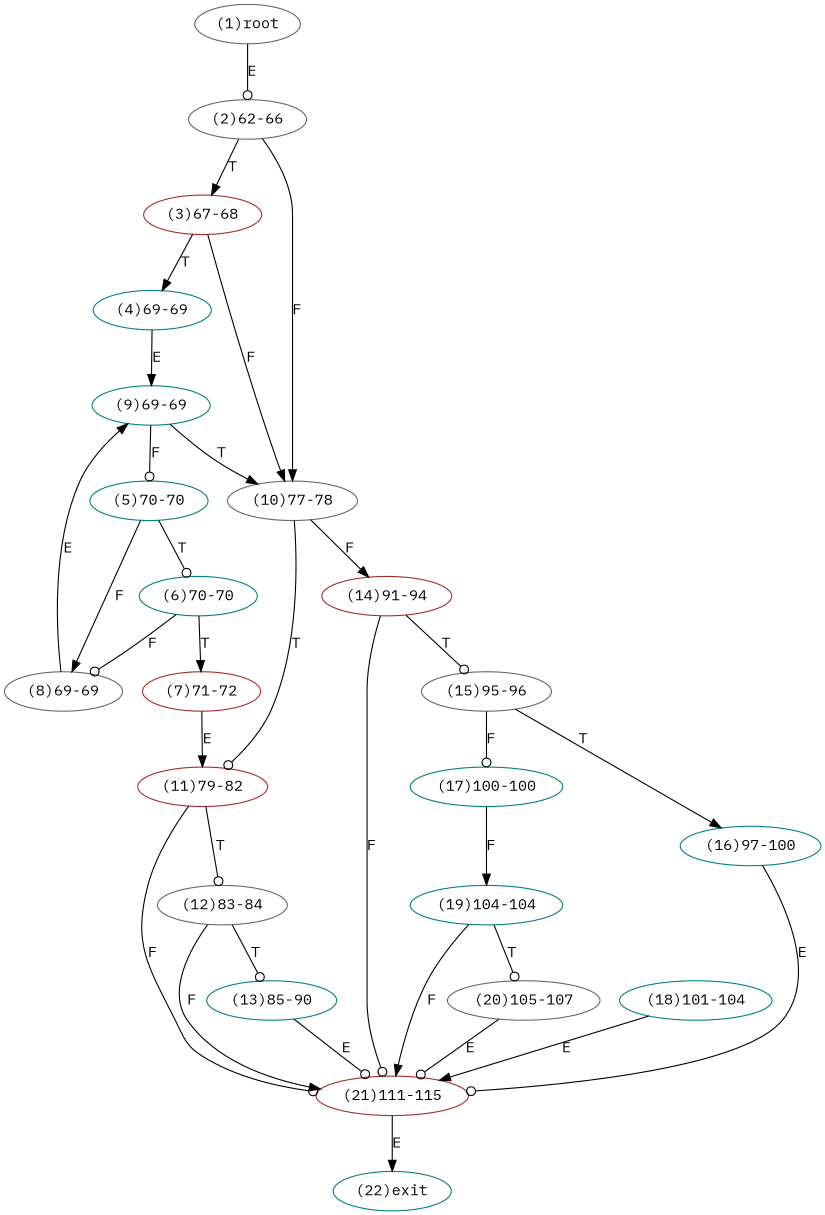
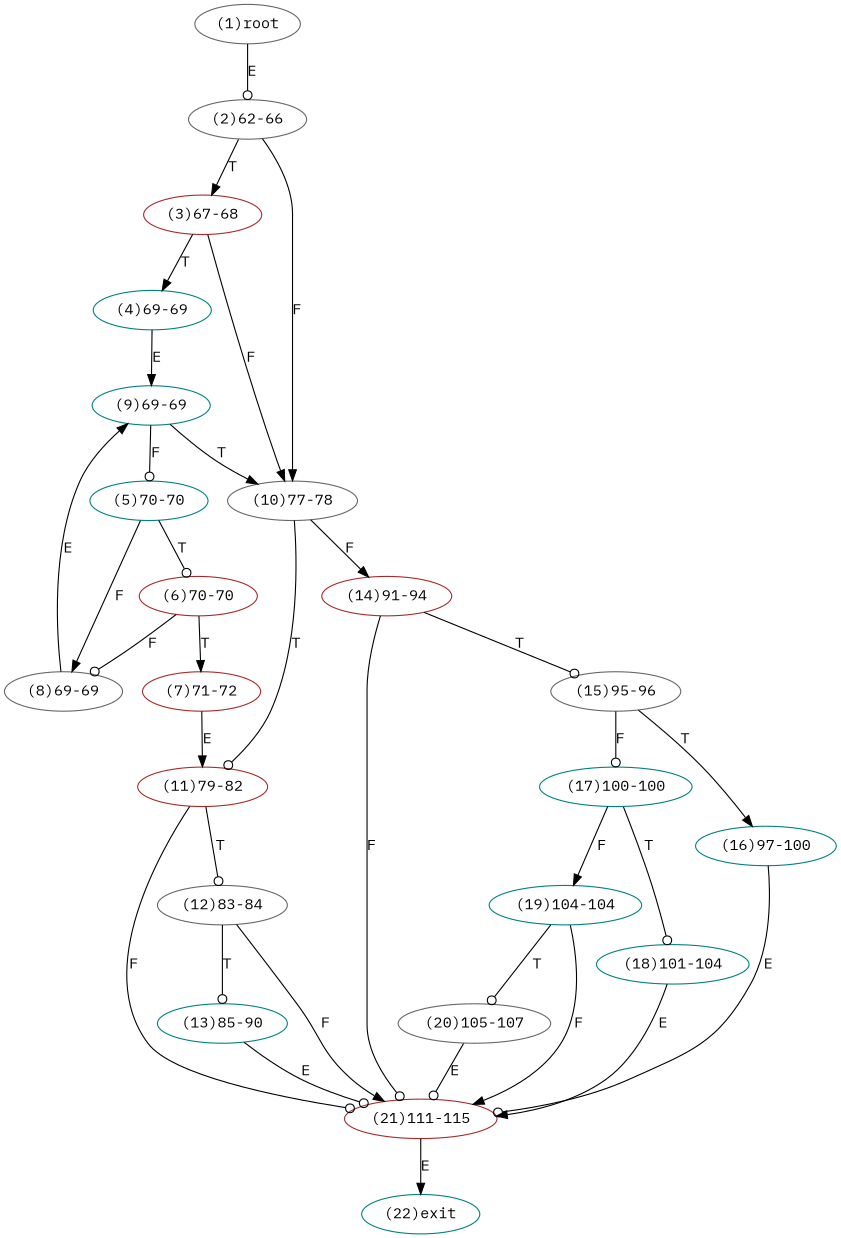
node "(6)70-70": color teal -> brown
edge "(17)100-100" -> "(18)101-104": added, label "T"
